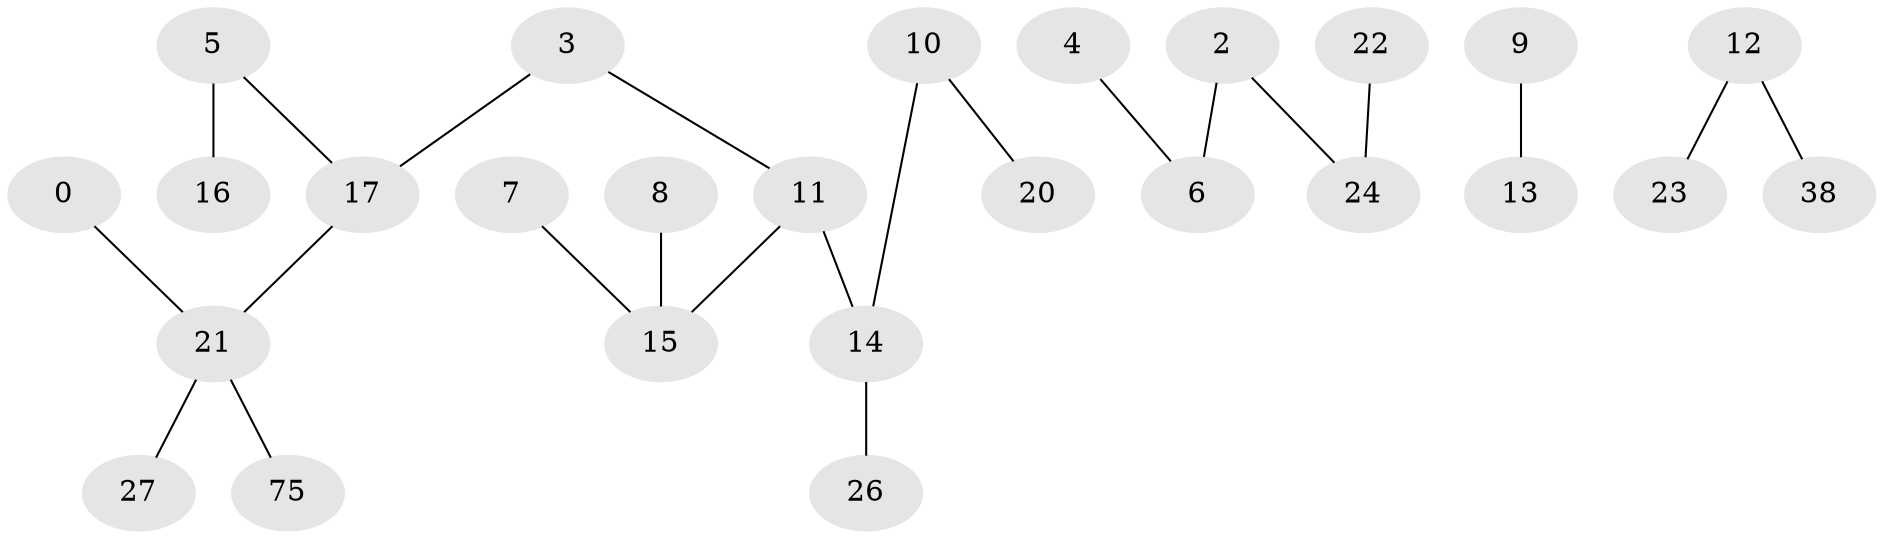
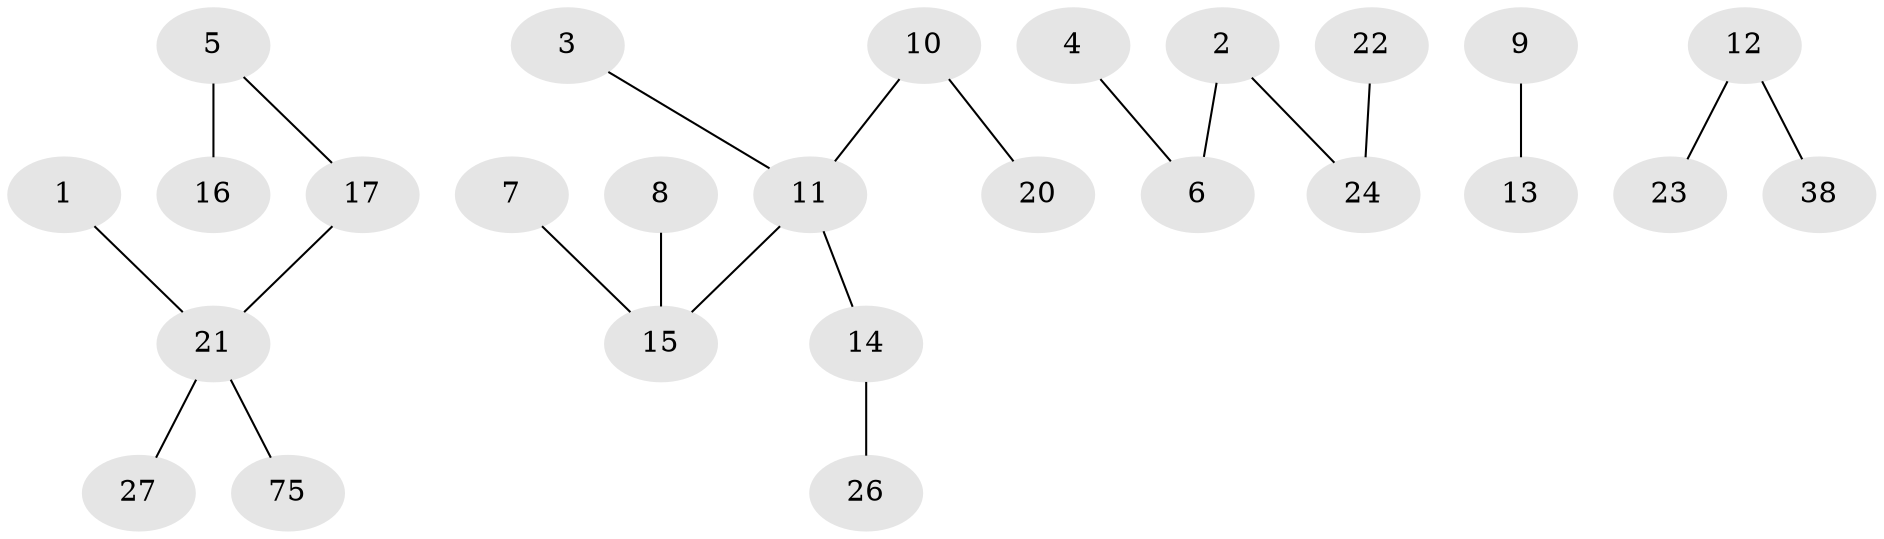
edge "3" -- "17": removed
node "0": label "0" -> "1"
edge "10" -- "14": now "10" -- "11"
